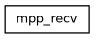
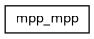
node "mpp_recv": label "mpp_recv" -> "mpp_mpp"
